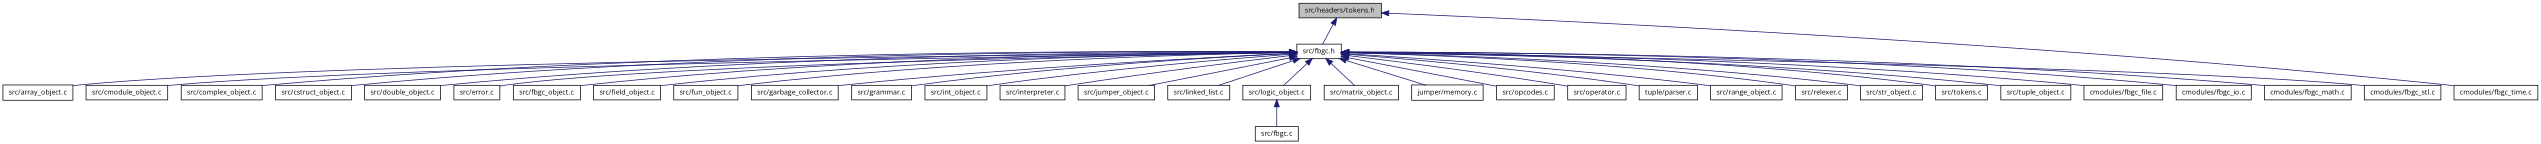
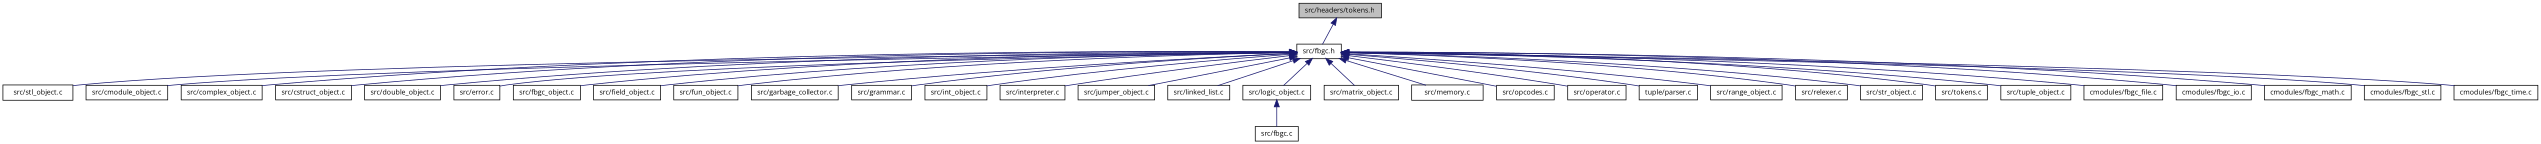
edge "cmodules/fbgc_time.c" -> "src/headers/tokens.h": now "cmodules/fbgc_time.c" -> "src/fbgc.h"
node "src/array_object.c": label "src/array_object.c" -> "src/stl_object.c"
node "jumper/memory.c": label "jumper/memory.c" -> "src/memory.c"
